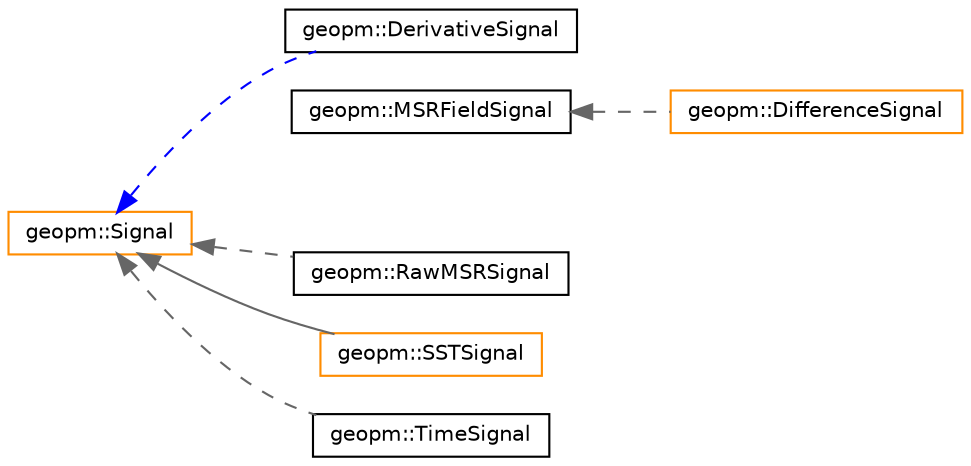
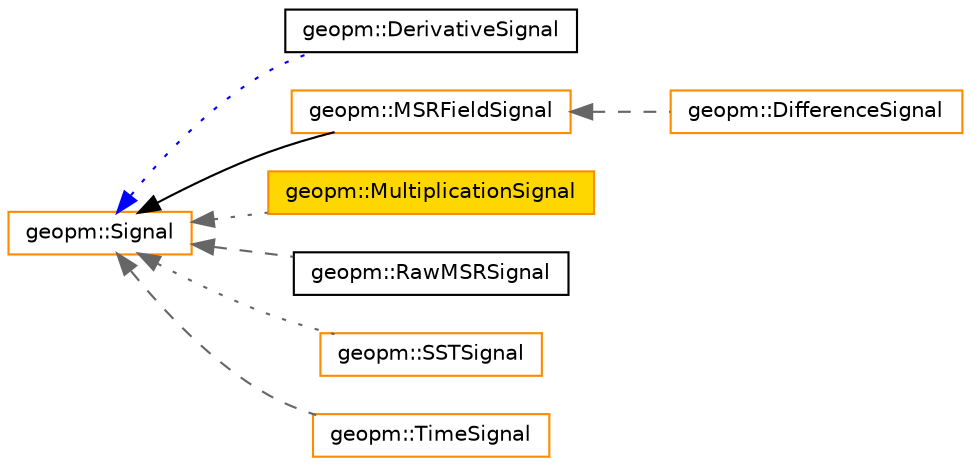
edge "geopm::DerivativeSignal" -> "geopm::Signal": style dashed -> dotted
node "geopm::MSRFieldSignal": color black -> darkorange
edge "geopm::MSRFieldSignal" -> "geopm::Signal": added
node "geopm::MultiplicationSignal": added
edge "geopm::SSTSignal" -> "geopm::Signal": style solid -> dotted
node "geopm::TimeSignal": color black -> darkorange
